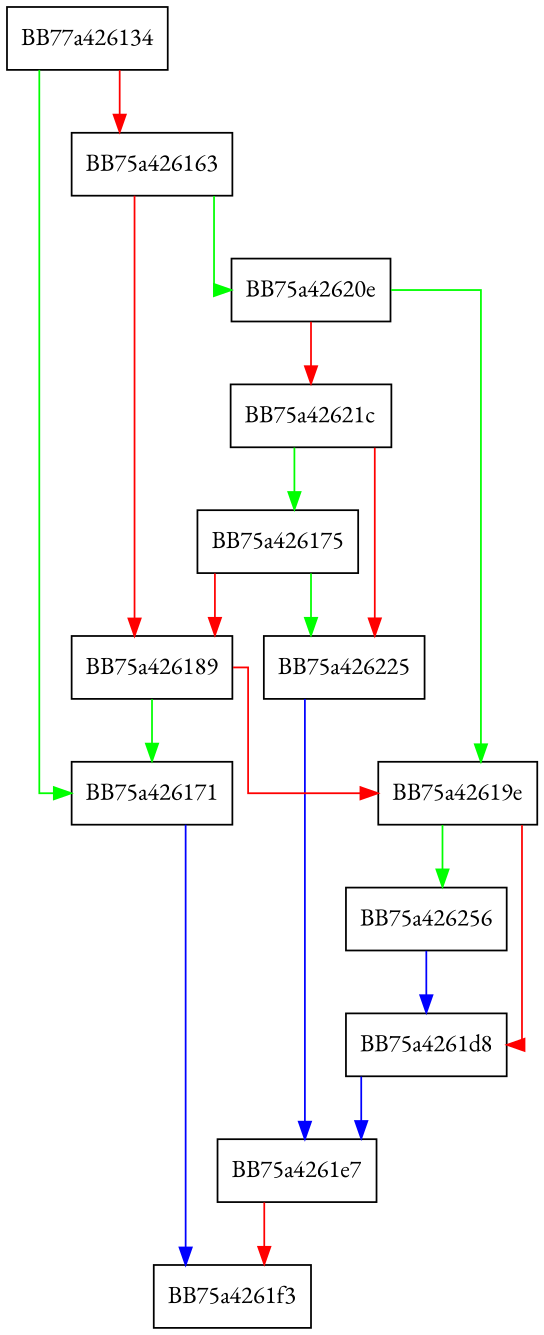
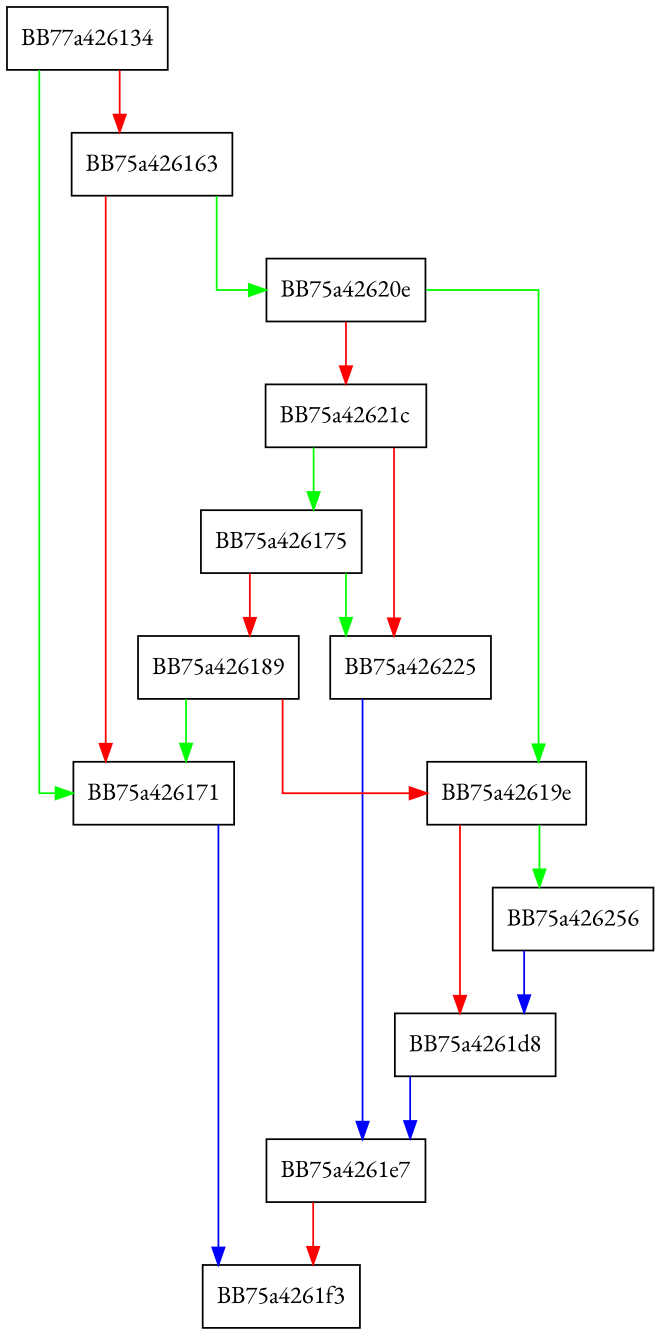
edge "BB75a426163" -> "BB75a426189": now "BB75a426163" -> "BB75a426171"
